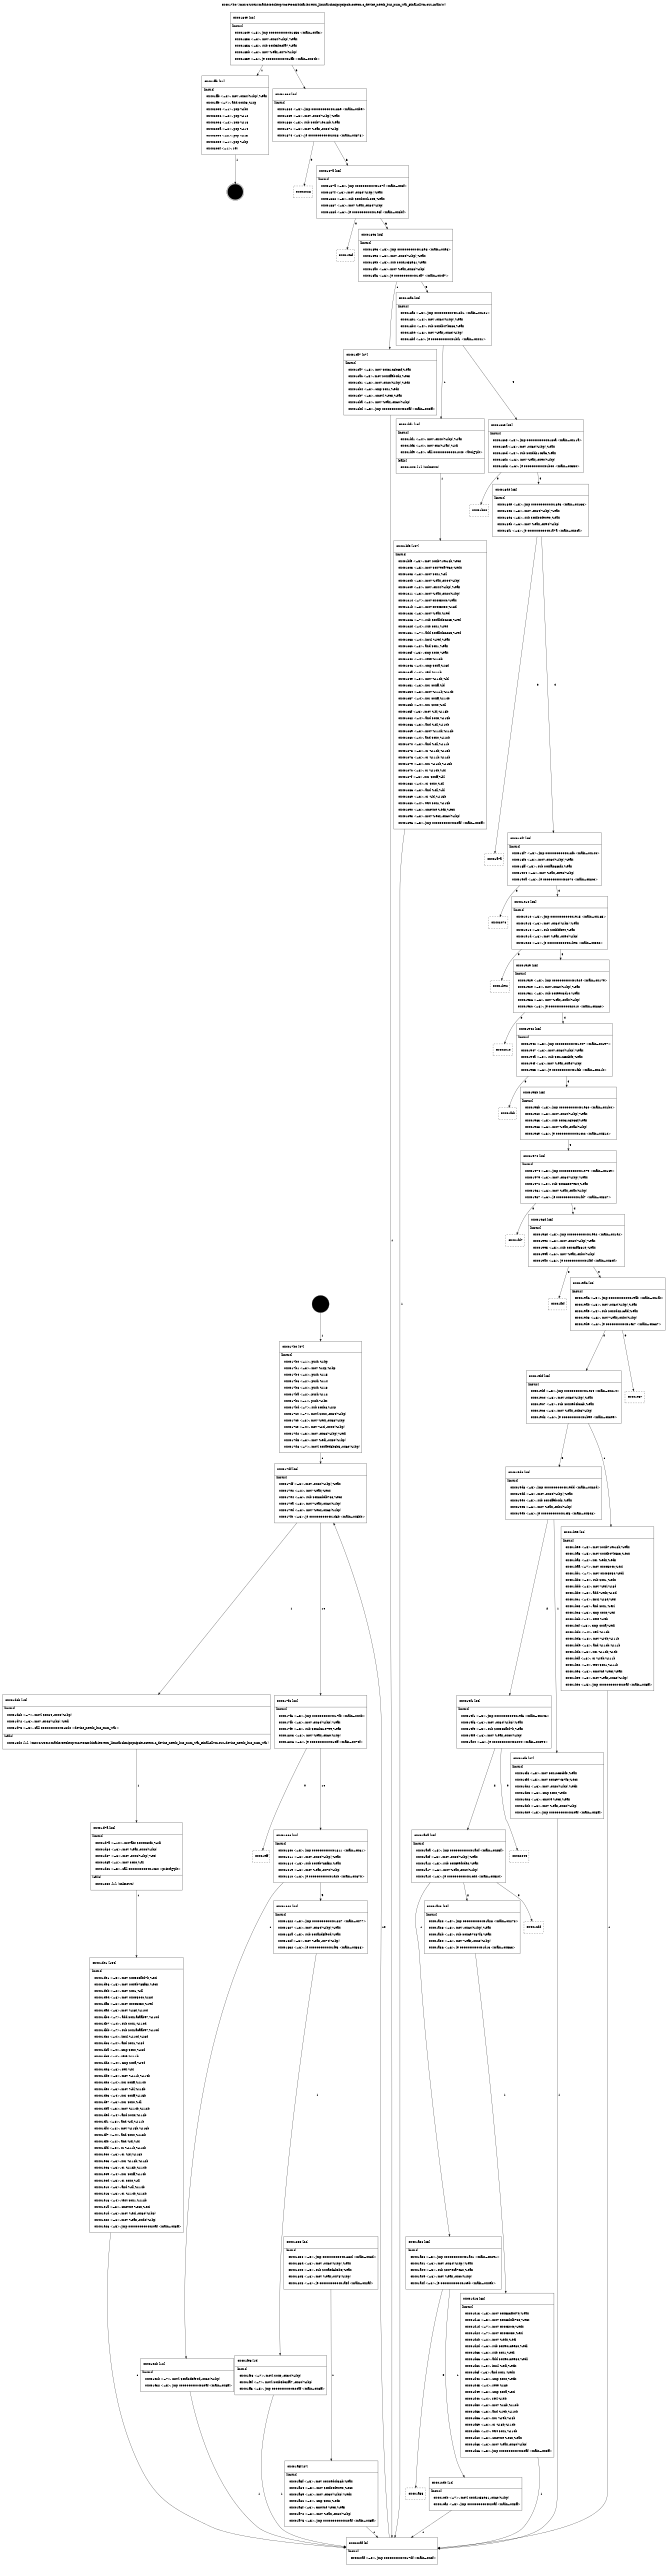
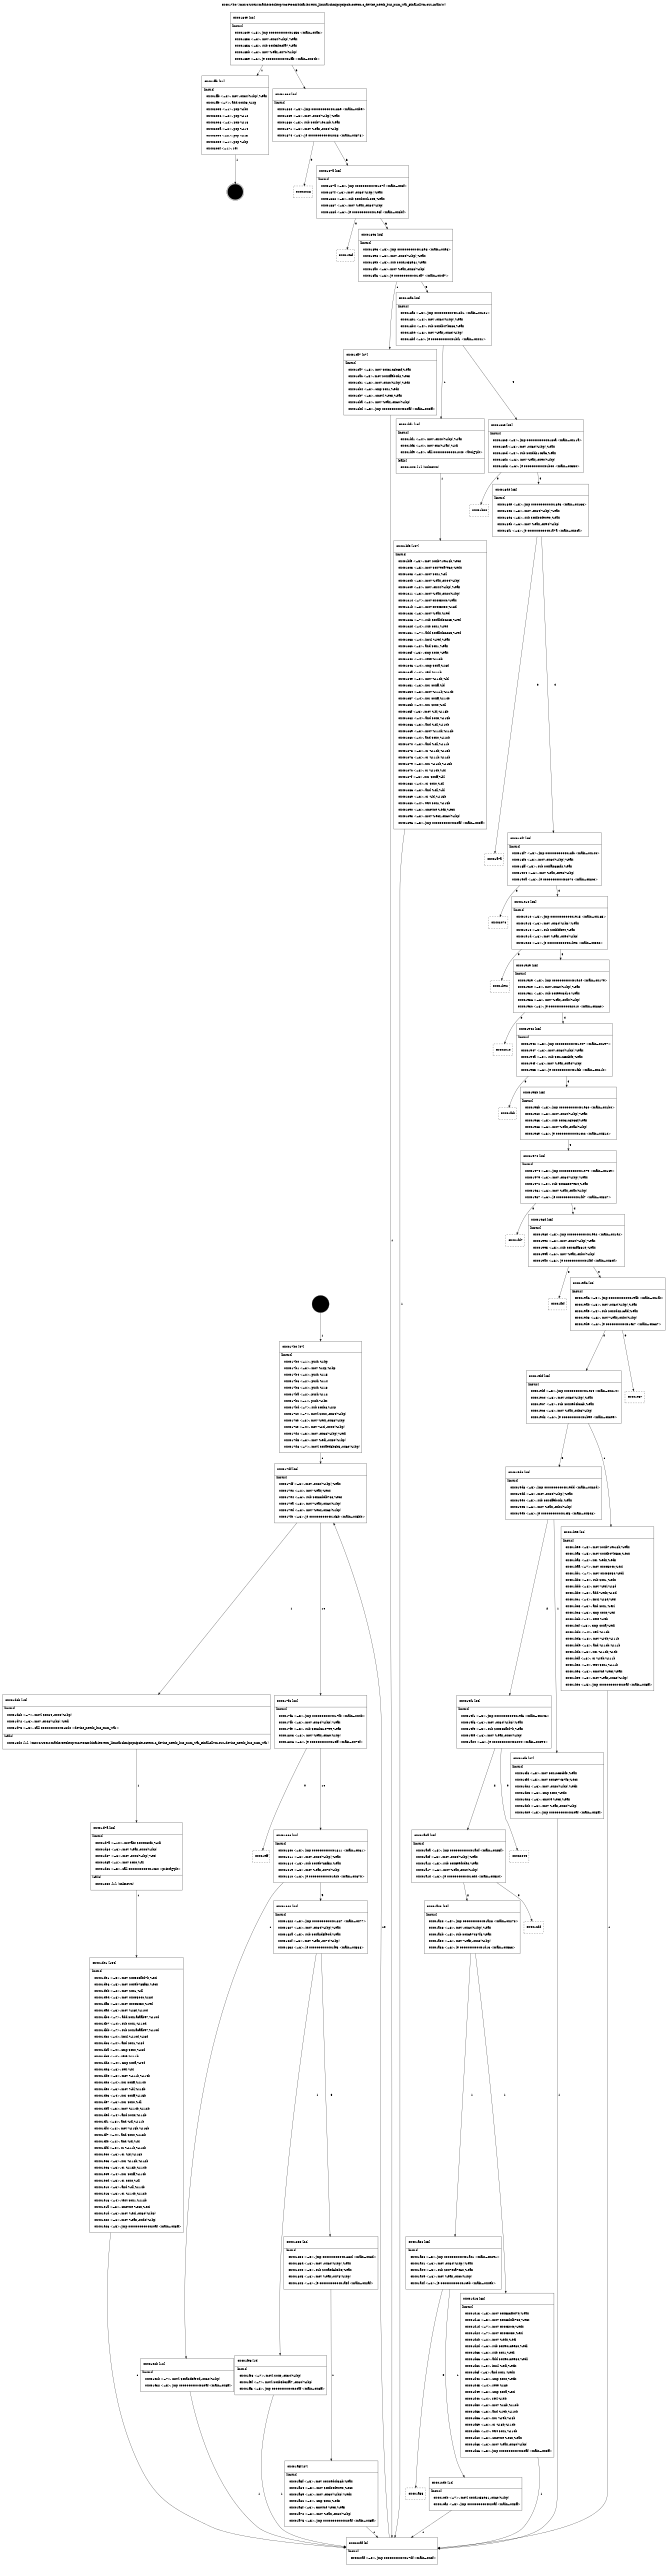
edge "0x401a0a [25]" -> "0x401a3c [25]": now "0x401a23 [25]" -> "0x401a3c [25]"
edge "0x401822 [22]" -> "0x401838 [22]": added, label "8"
